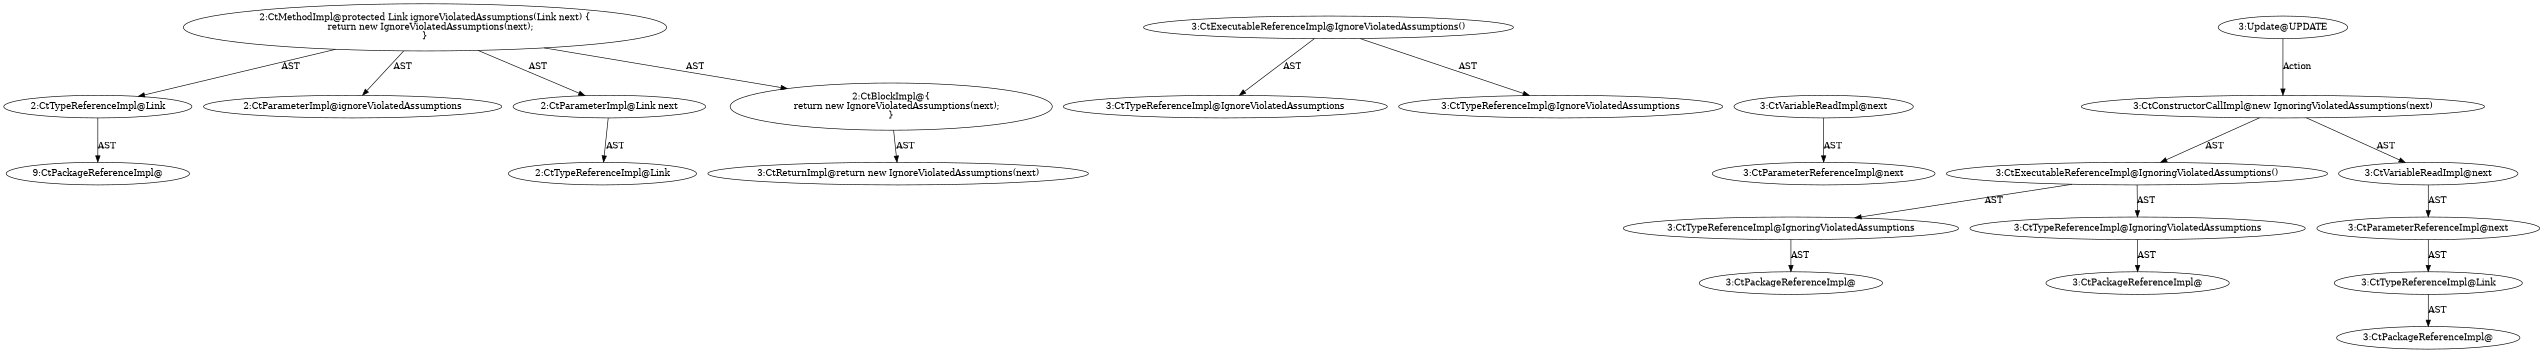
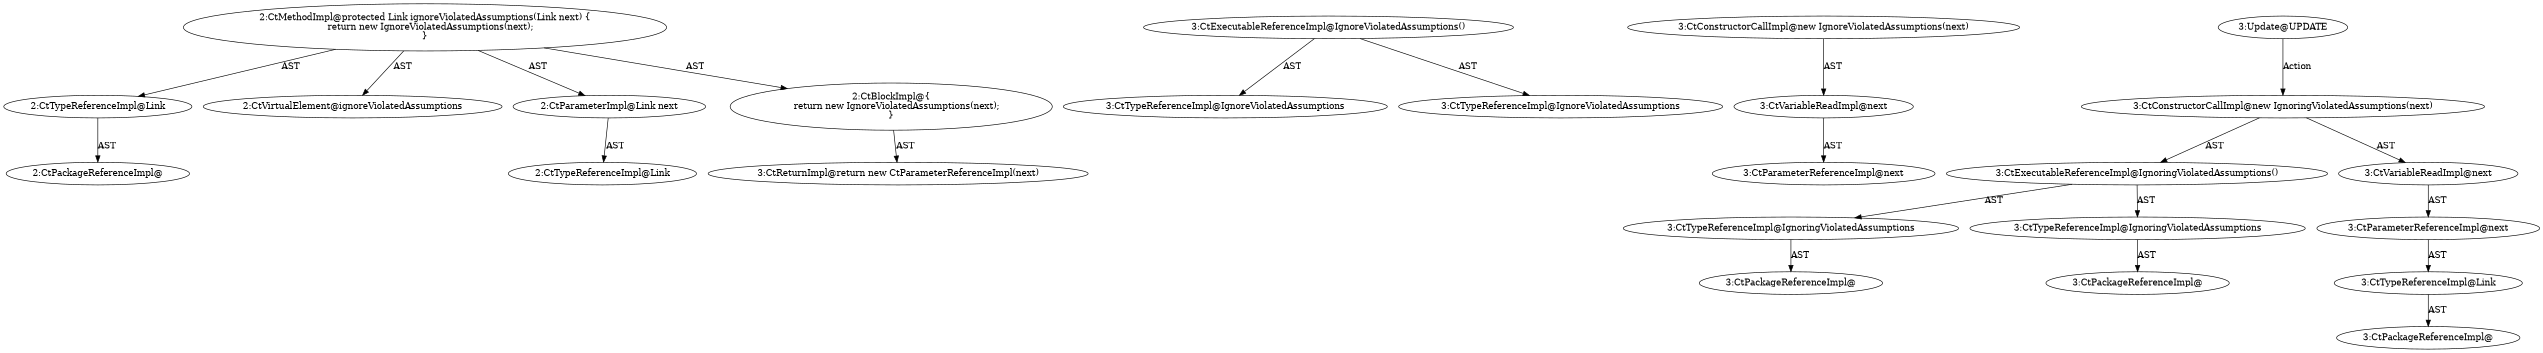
node "3:CtConstructorCallImpl@new IgnoreViolatedAssumptions(next)": added
node "2:CtParameterImpl@ignoreViolatedAssumptions": label "2:CtParameterImpl@ignoreViolatedAssumptions" -> "2:CtVirtualElement@ignoreViolatedAssumptions"
node "9:CtPackageReferenceImpl@": label "9:CtPackageReferenceImpl@" -> "2:CtPackageReferenceImpl@"
node "3:CtReturnImpl@return new IgnoreViolatedAssumptions(next)": label "3:CtReturnImpl@return new IgnoreViolatedAssumptions(next)" -> "3:CtReturnImpl@return new CtParameterReferenceImpl(next)"
